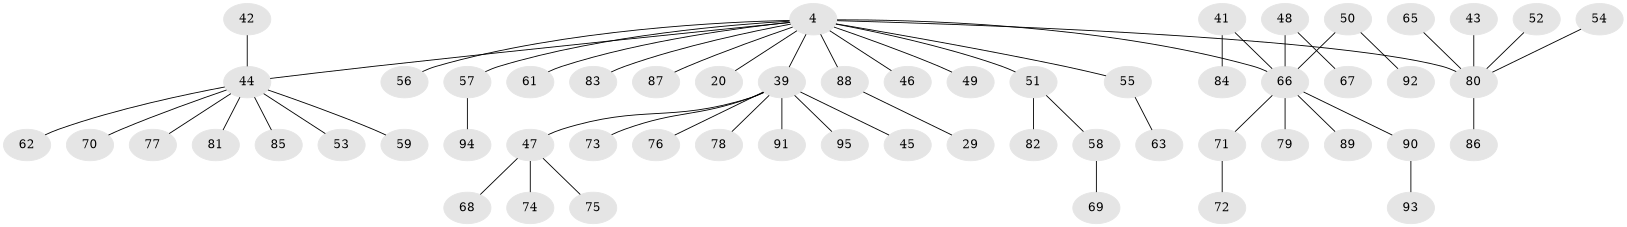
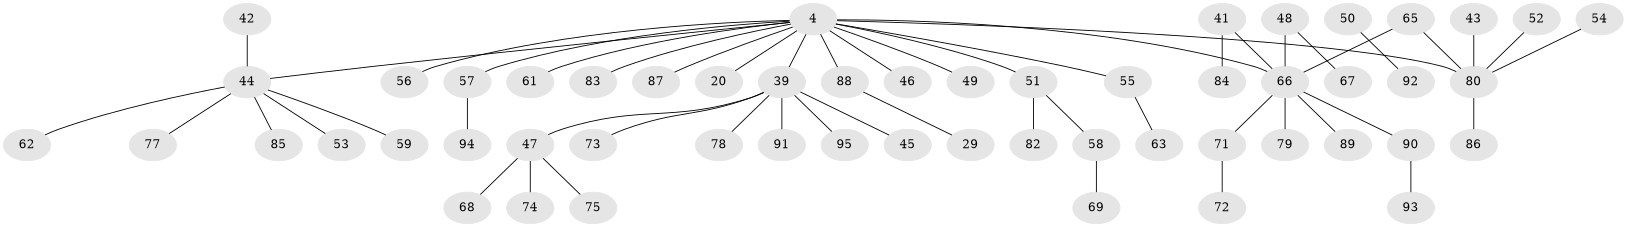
edge "50" -- "66": now "65" -- "66"
node "70": removed
node "81": removed
node "76": removed
